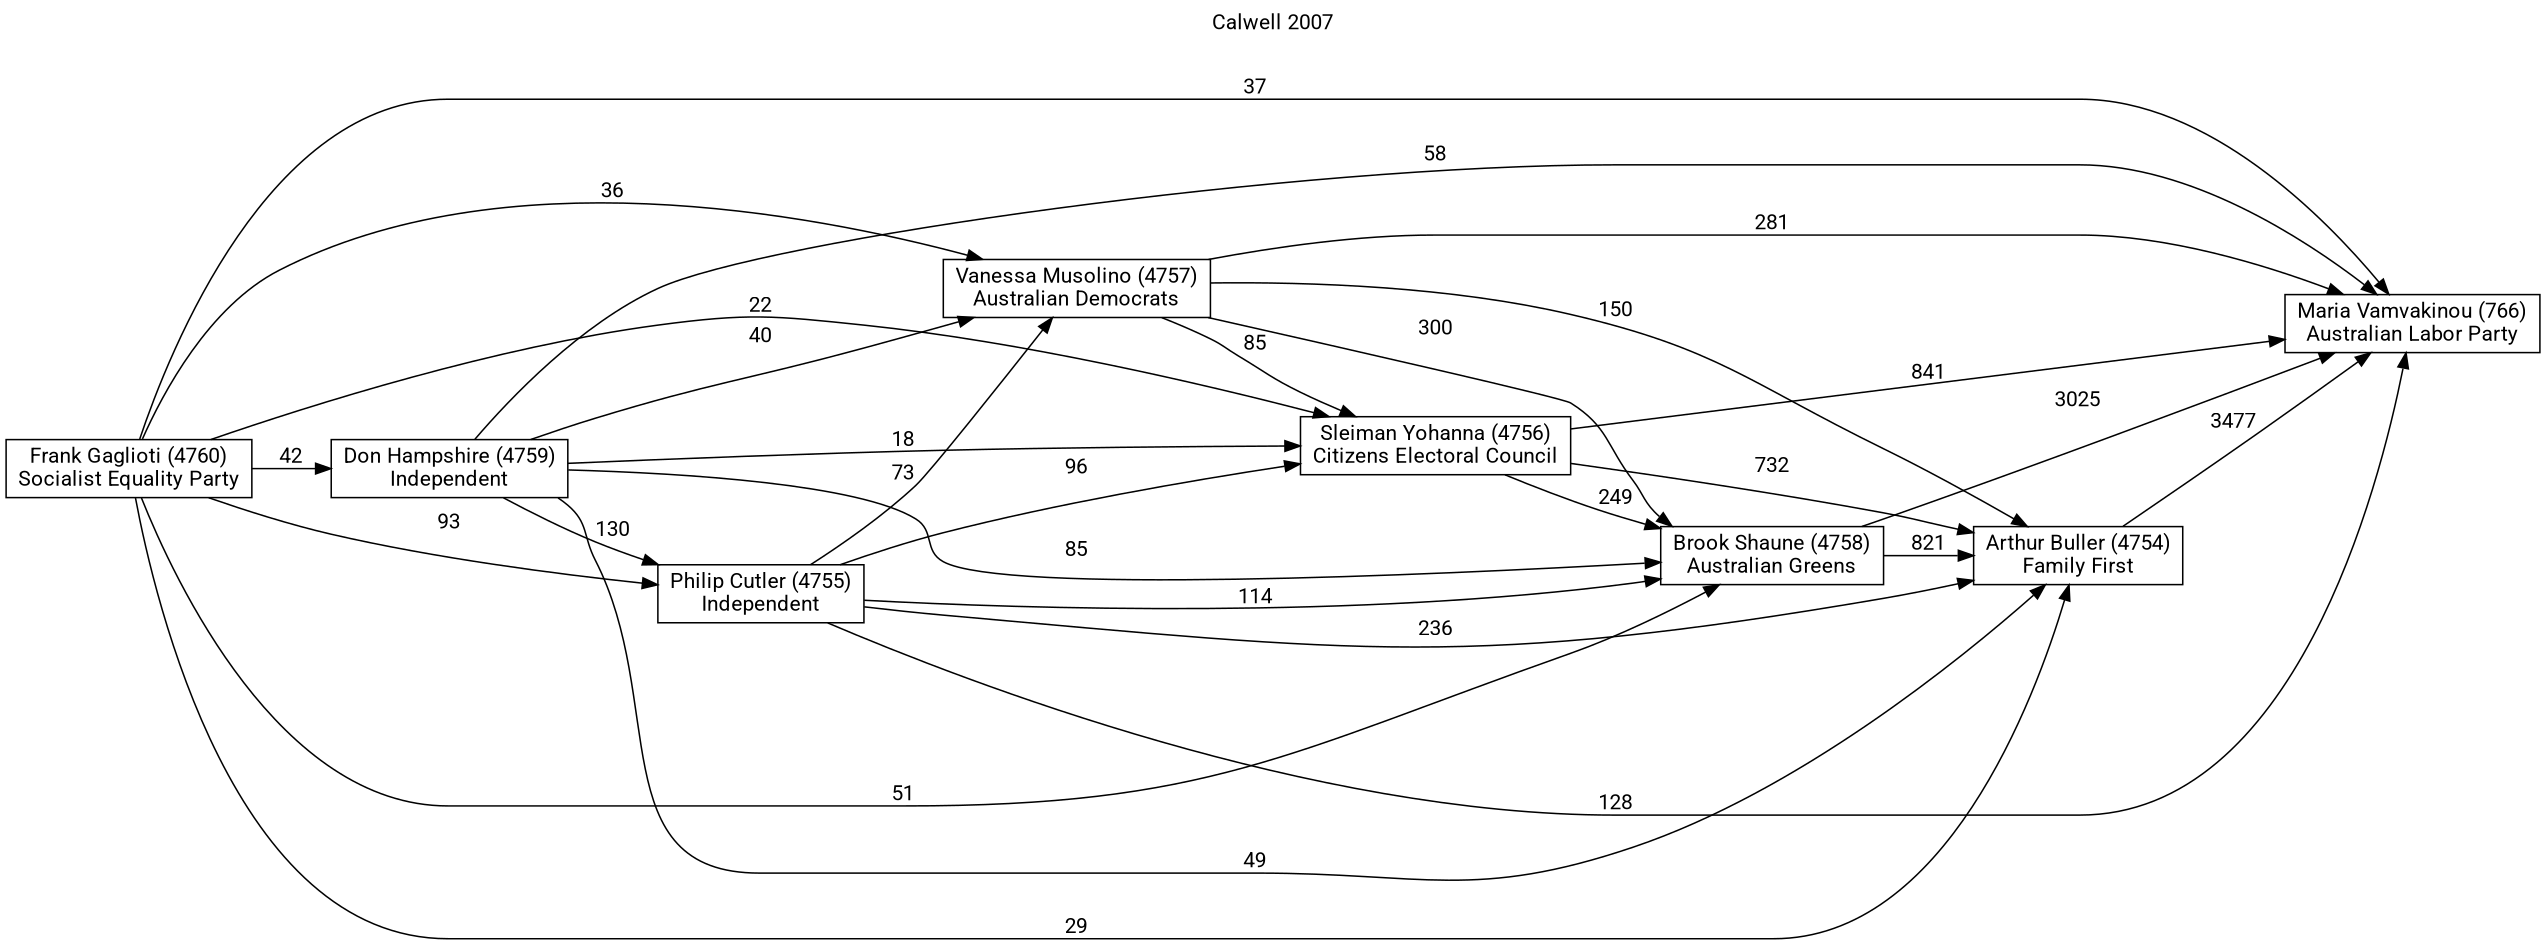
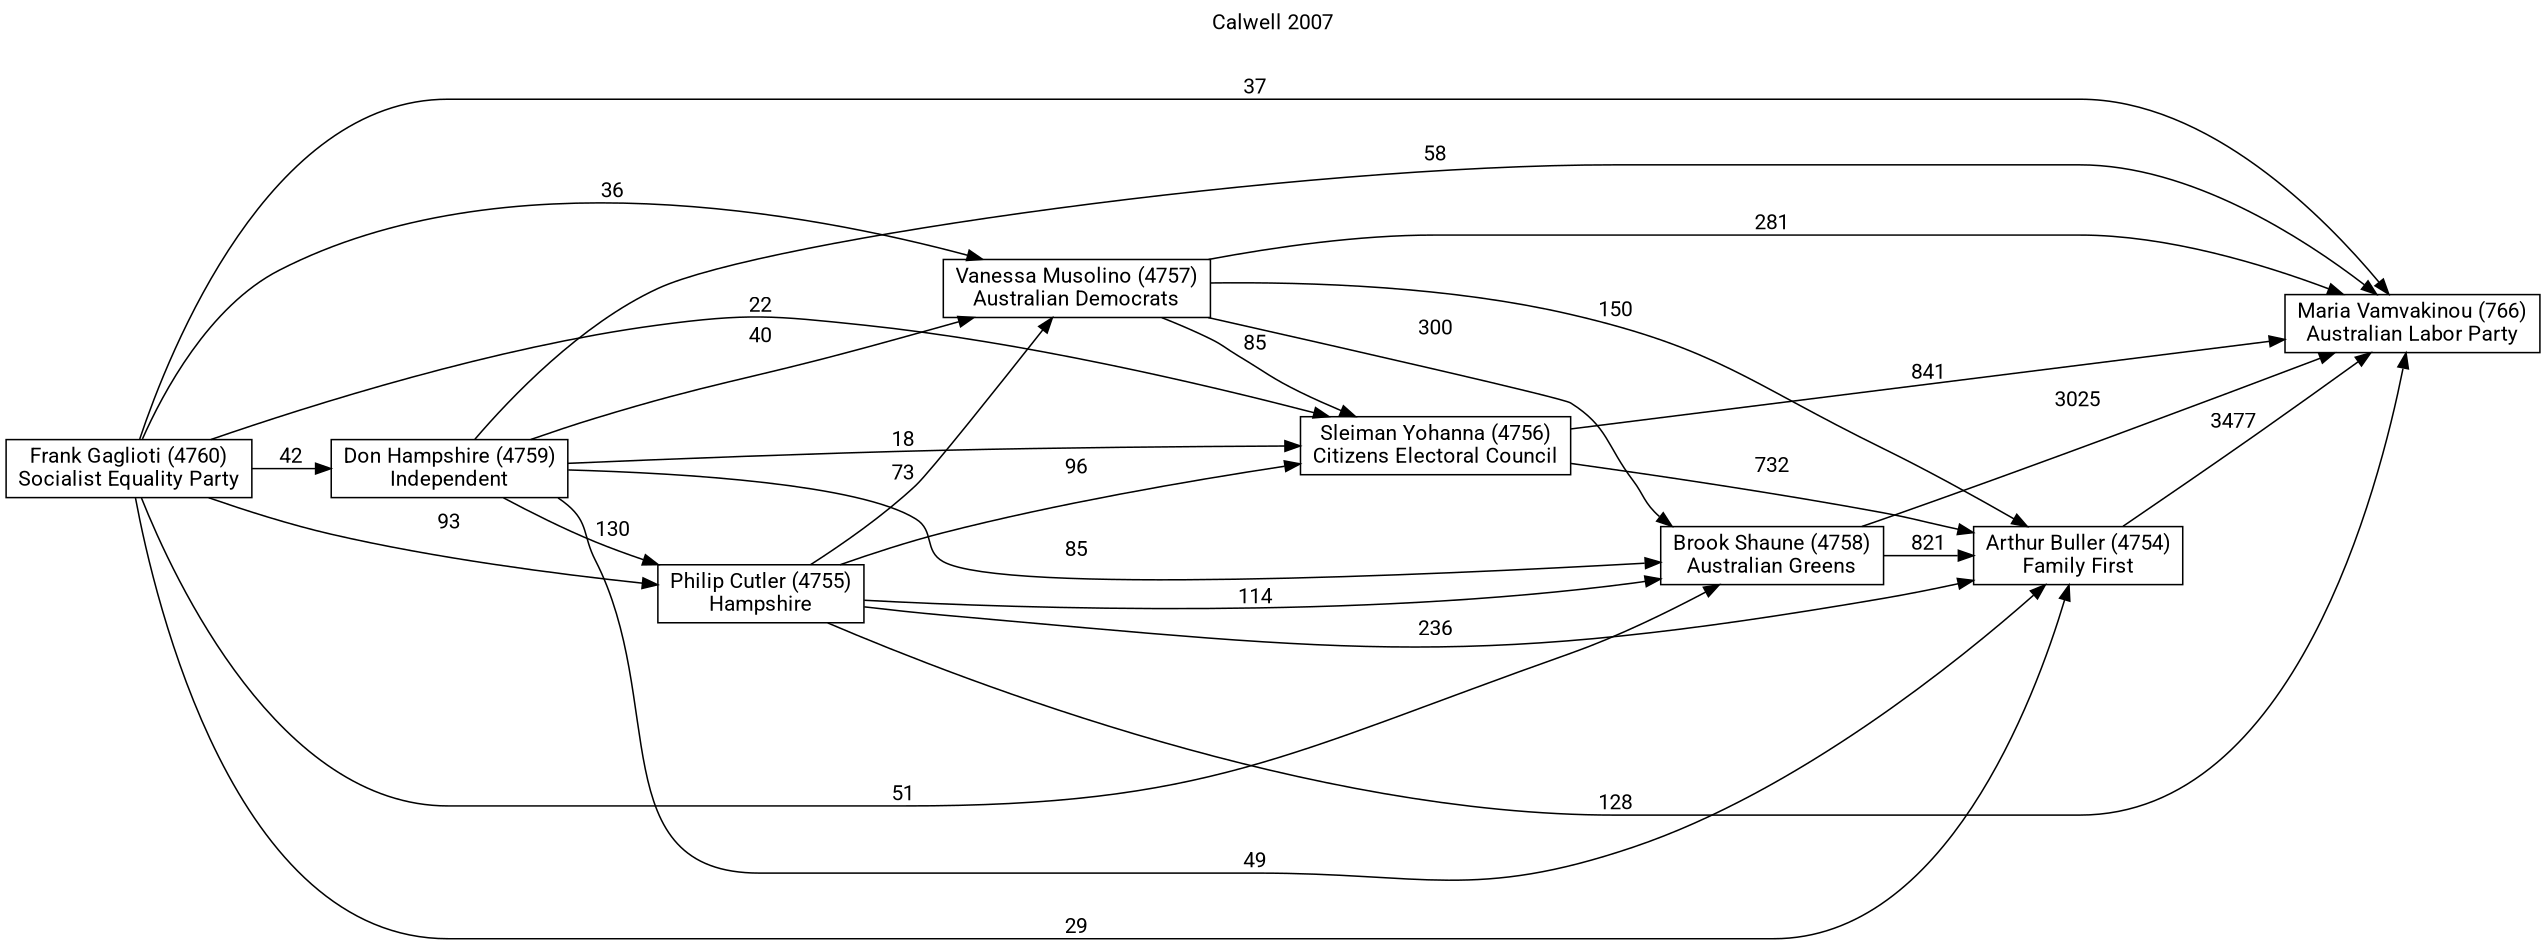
edge "Sleiman Yohanna (4756) Citizens Electoral Council" -> "Brook Shaune (4758) Australian Greens": removed, label "249"
node "Philip Cutler (4755) Independent": label "Philip Cutler (4755) Independent" -> "Philip Cutler (4755) Hampshire"
